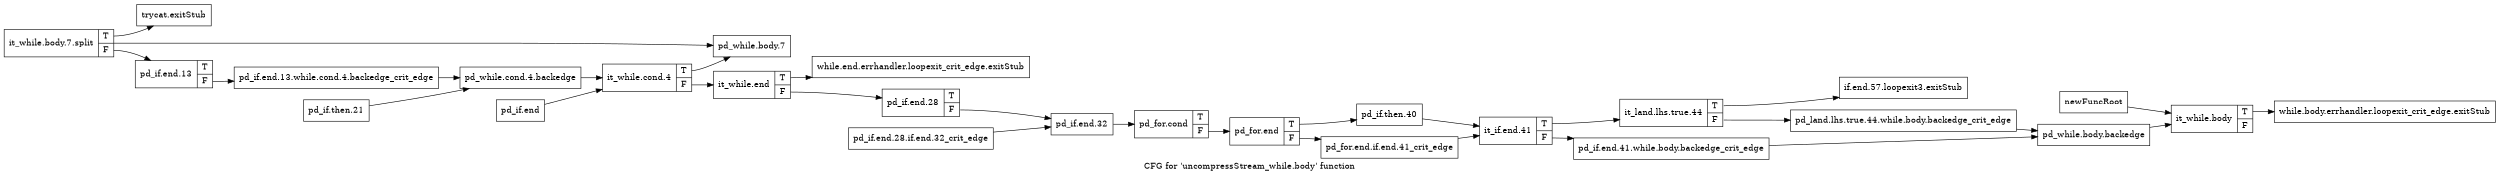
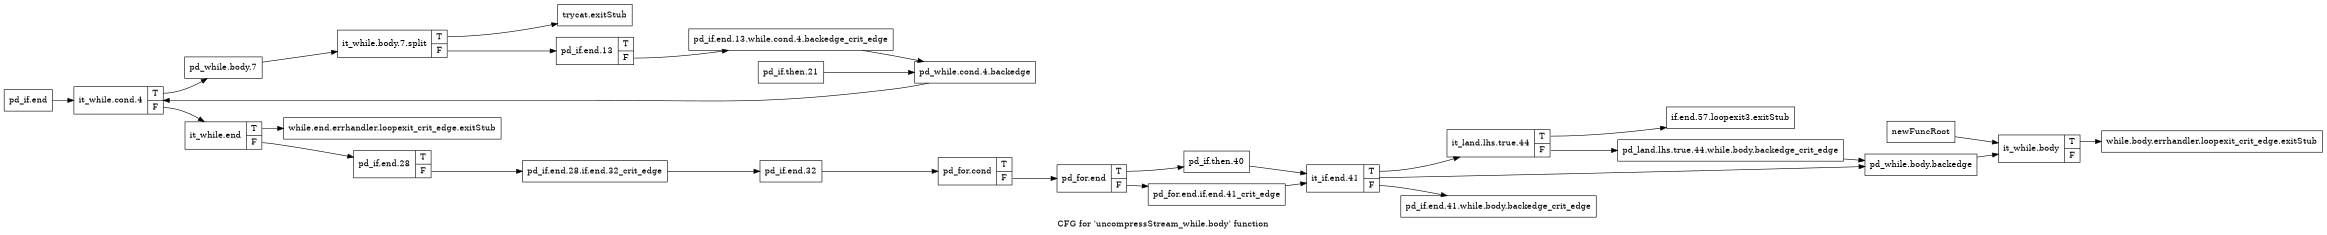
edge "it_while.body.7.split" -> "pd_while.body.7": reversed
edge "pd_if.end.28" -> "pd_if.end.32": now "pd_if.end.28" -> "pd_if.end.28.if.end.32_crit_edge"
edge "pd_if.end.41.while.body.backedge_crit_edge" -> "pd_while.body.backedge": now "it_if.end.41" -> "pd_while.body.backedge"
